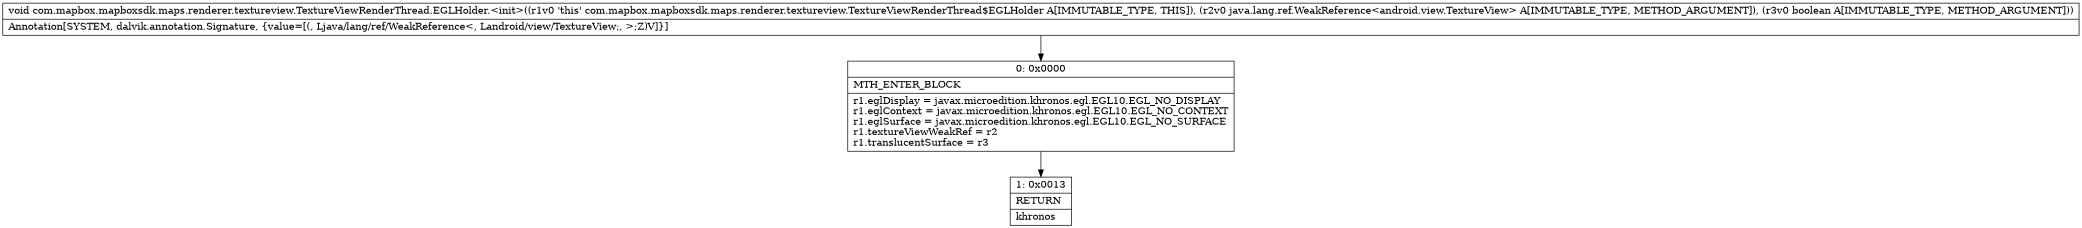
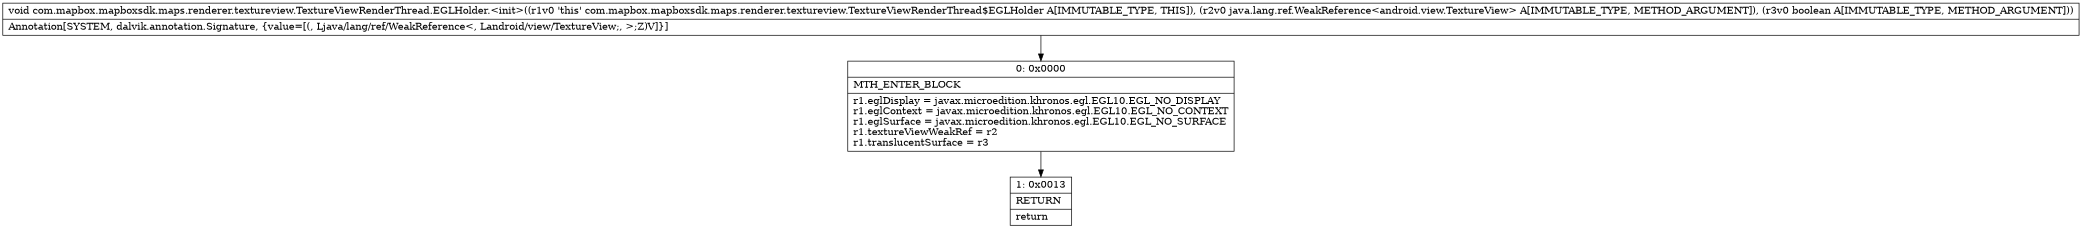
node "1: 0x0013": text "khronos" -> "return"
